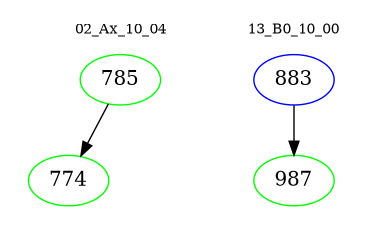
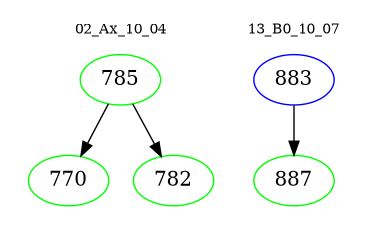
cluster "13_B0_10_00": label "13_B0_10_00" -> "13_B0_10_07"
node "774": label "774" -> "770"
node "782": added
node "987": label "987" -> "887"
